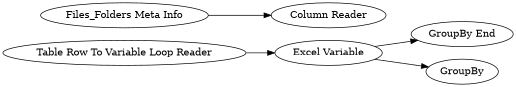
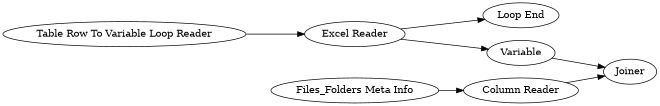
node "GroupBy End": label "GroupBy End" -> "Loop End"
node "Excel Variable": label "Excel Variable" -> "Excel Reader"
node "GroupBy": label "GroupBy" -> "Variable"
node "Joiner": added
